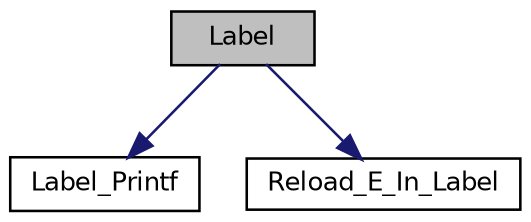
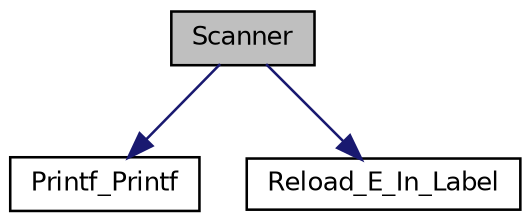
node "Label": label "Label" -> "Scanner"
node "Label_Printf": label "Label_Printf" -> "Printf_Printf"
